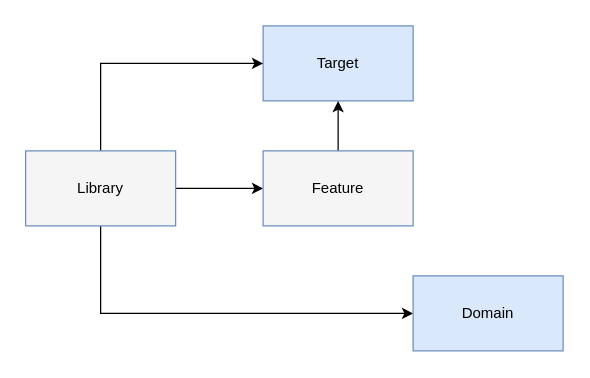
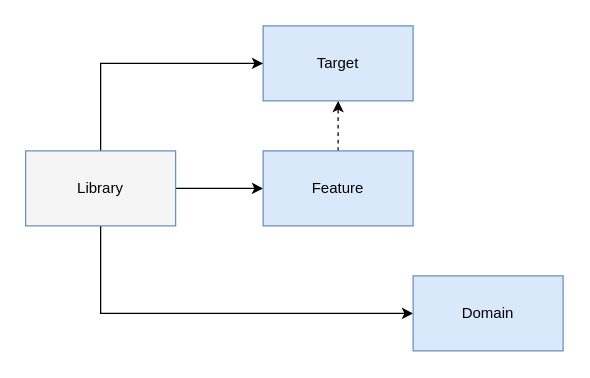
edge "Feature" -> "Target": style solid -> dashed
node "Feature": fillcolor #f5f5f5 -> #dae8fc
